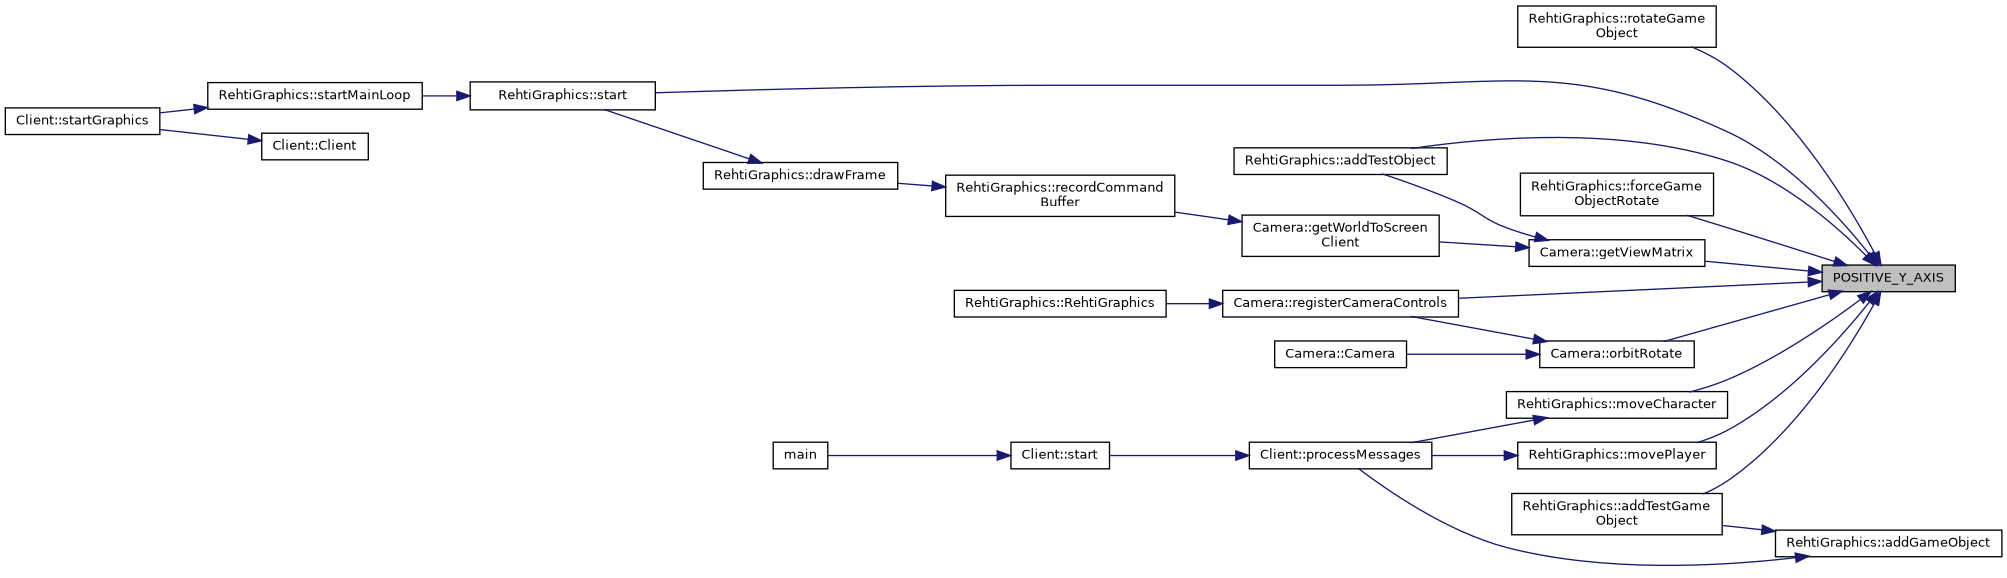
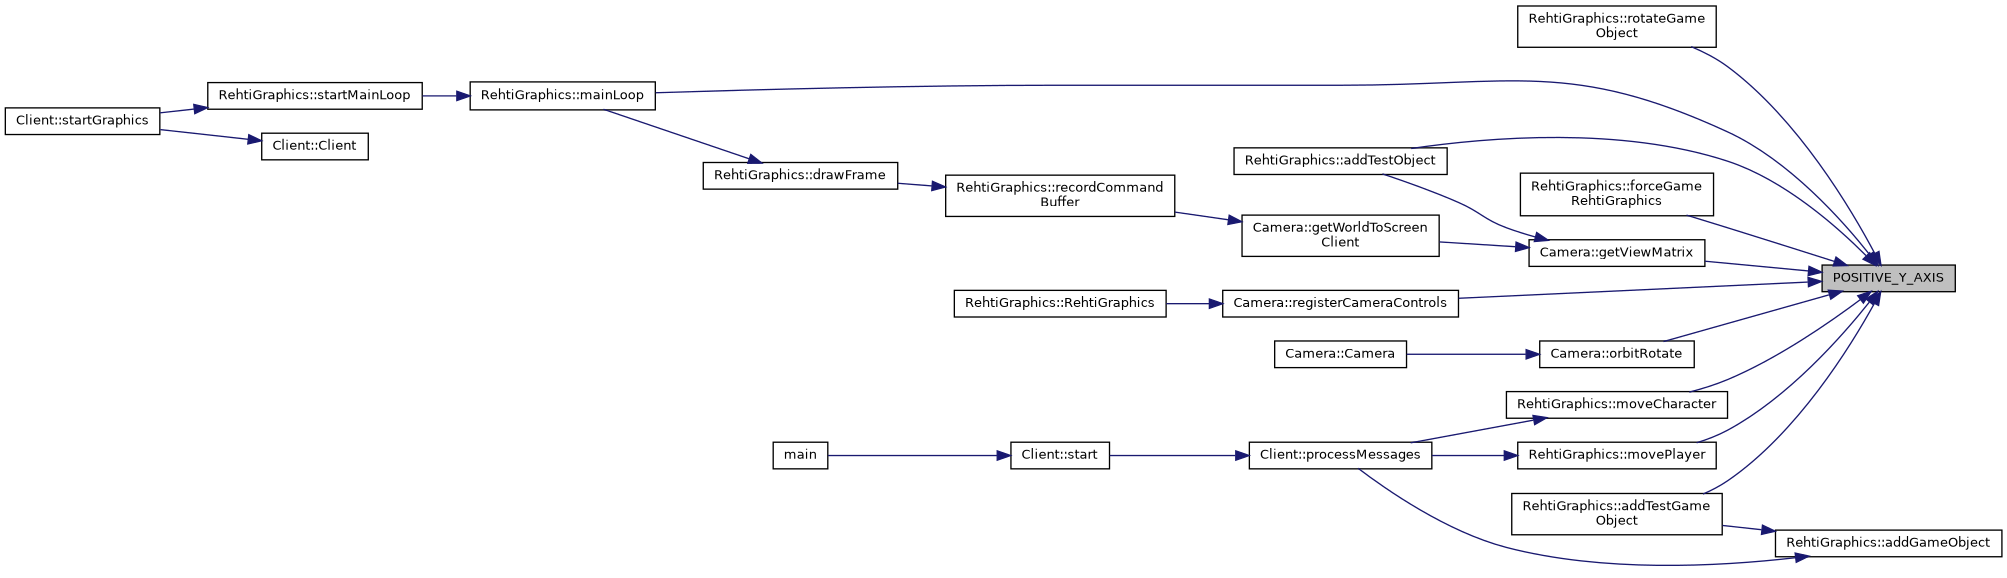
node "RehtiGraphics::start": label "RehtiGraphics::start" -> "RehtiGraphics::mainLoop"
node "RehtiGraphics::forceGame ObjectRotate": label "RehtiGraphics::forceGame ObjectRotate" -> "RehtiGraphics::forceGame RehtiGraphics"
edge "Camera::registerCameraControls" -> "Camera::orbitRotate": removed
